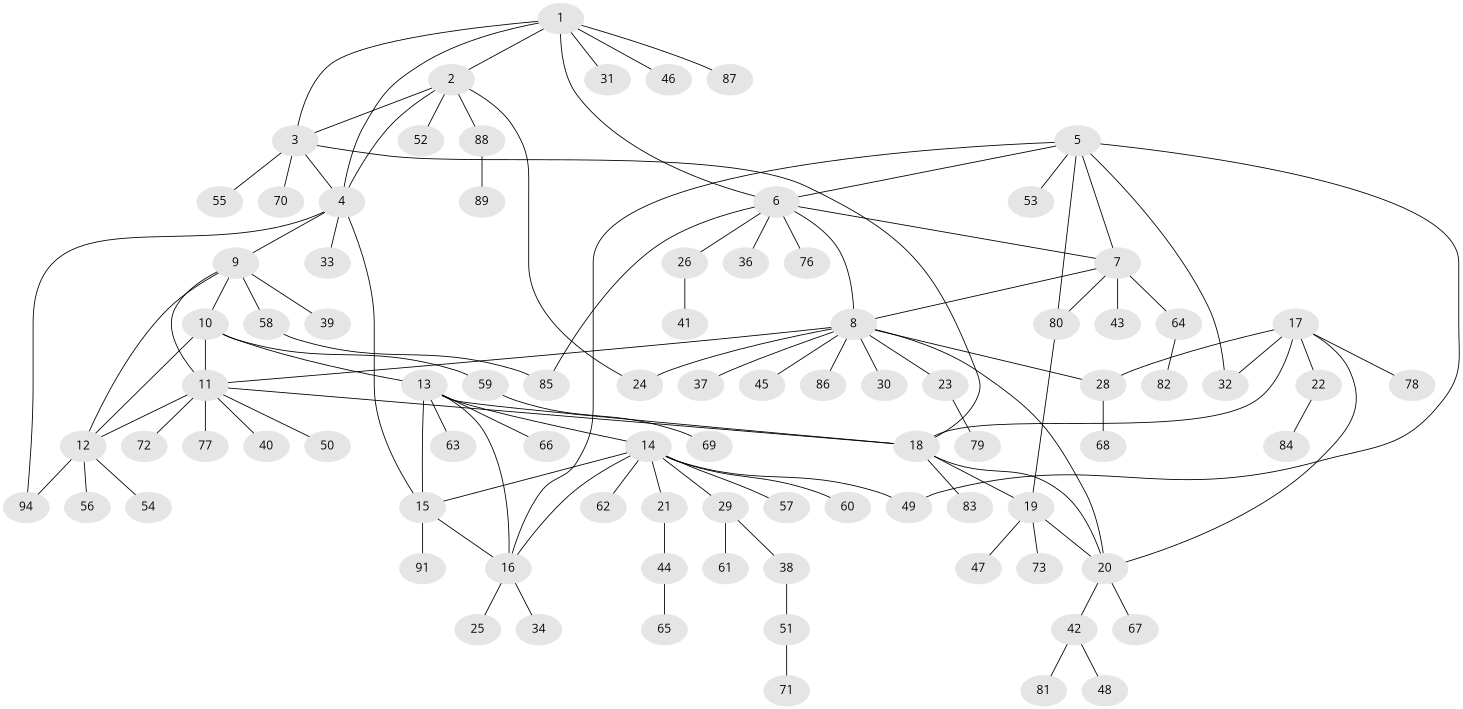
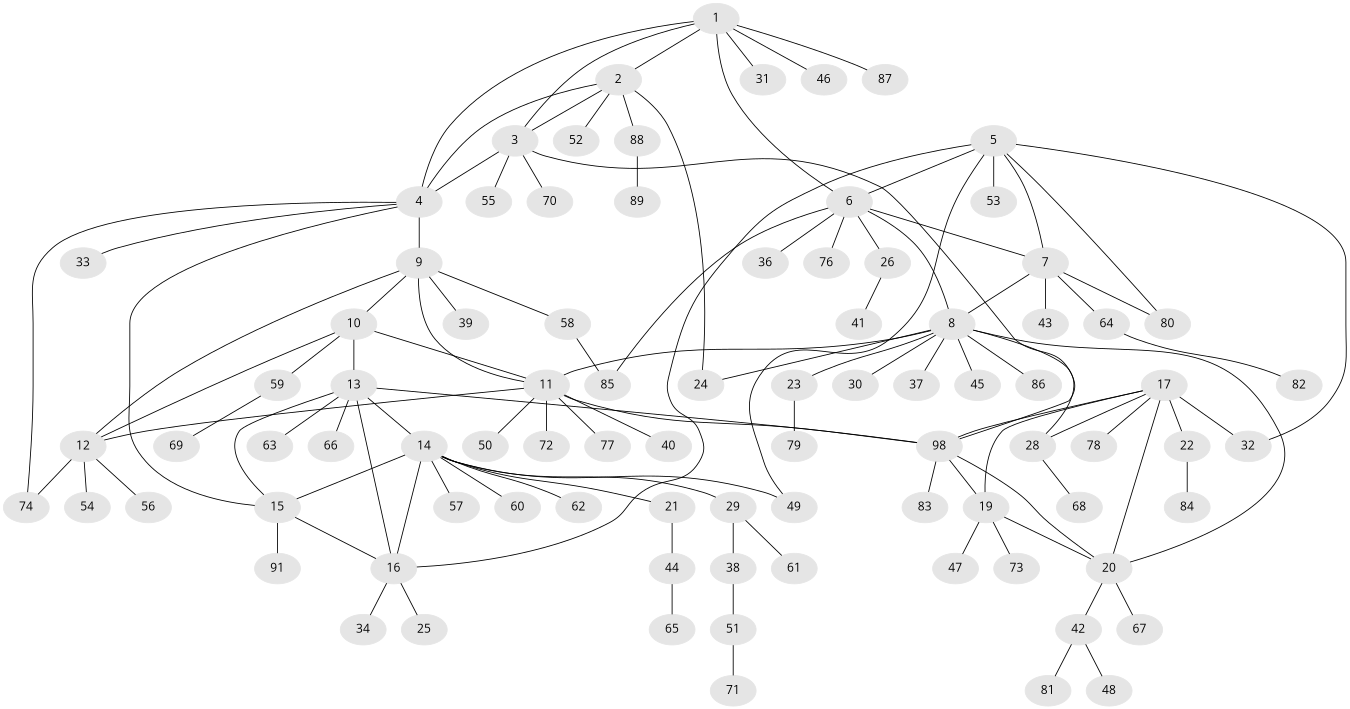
edge "80" -- "19": now "17" -- "19"
node "18": label "18" -> "98"
node "94": label "94" -> "74"
